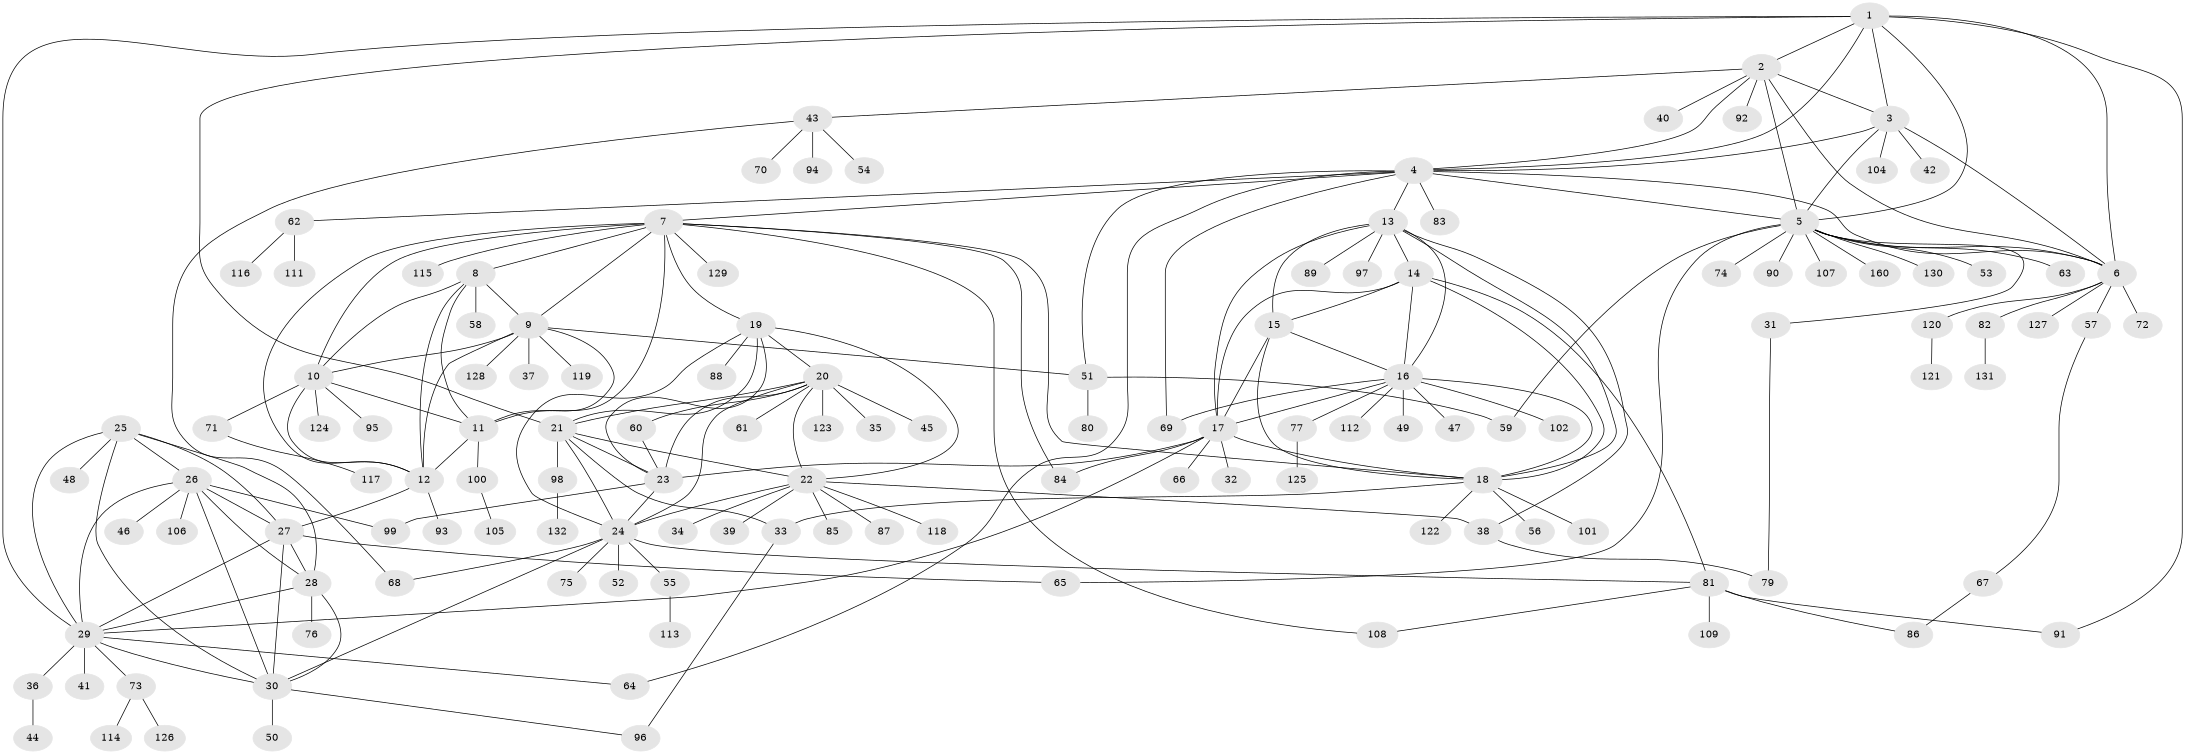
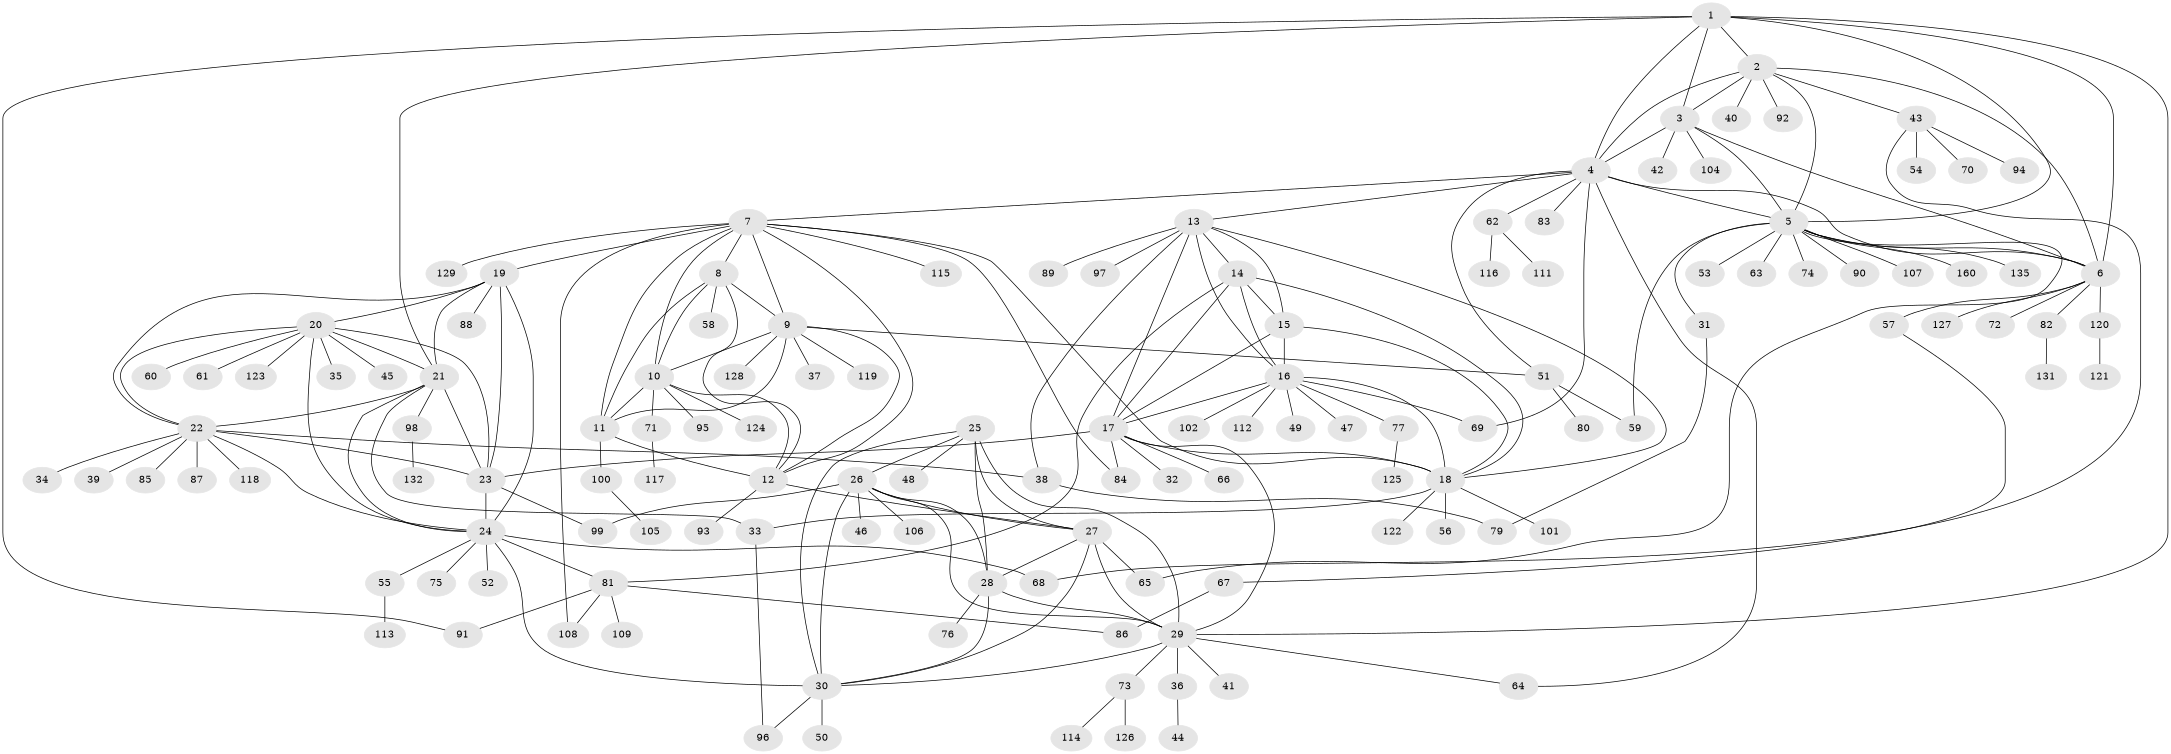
node "130": label "130" -> "135"
edge "60" -- "23": now "22" -- "23"
